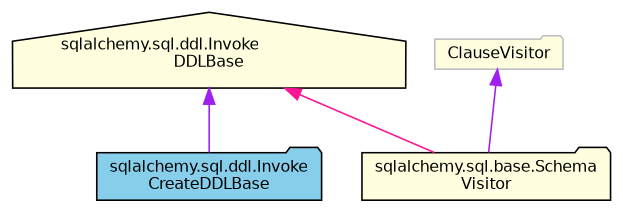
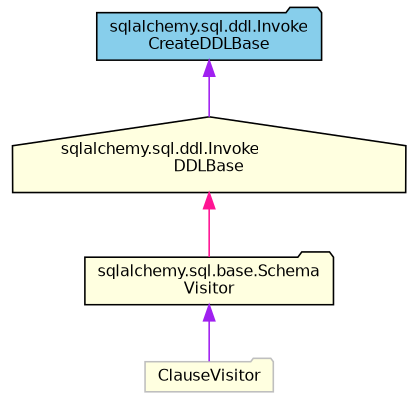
edge "sqlalchemy.sql.base.Schema Visitor" -> "ClauseVisitor": reversed
edge "sqlalchemy.sql.ddl.Invoke CreateDDLBase" -> "sqlalchemy.sql.ddl.Invoke DDLBase": reversed
